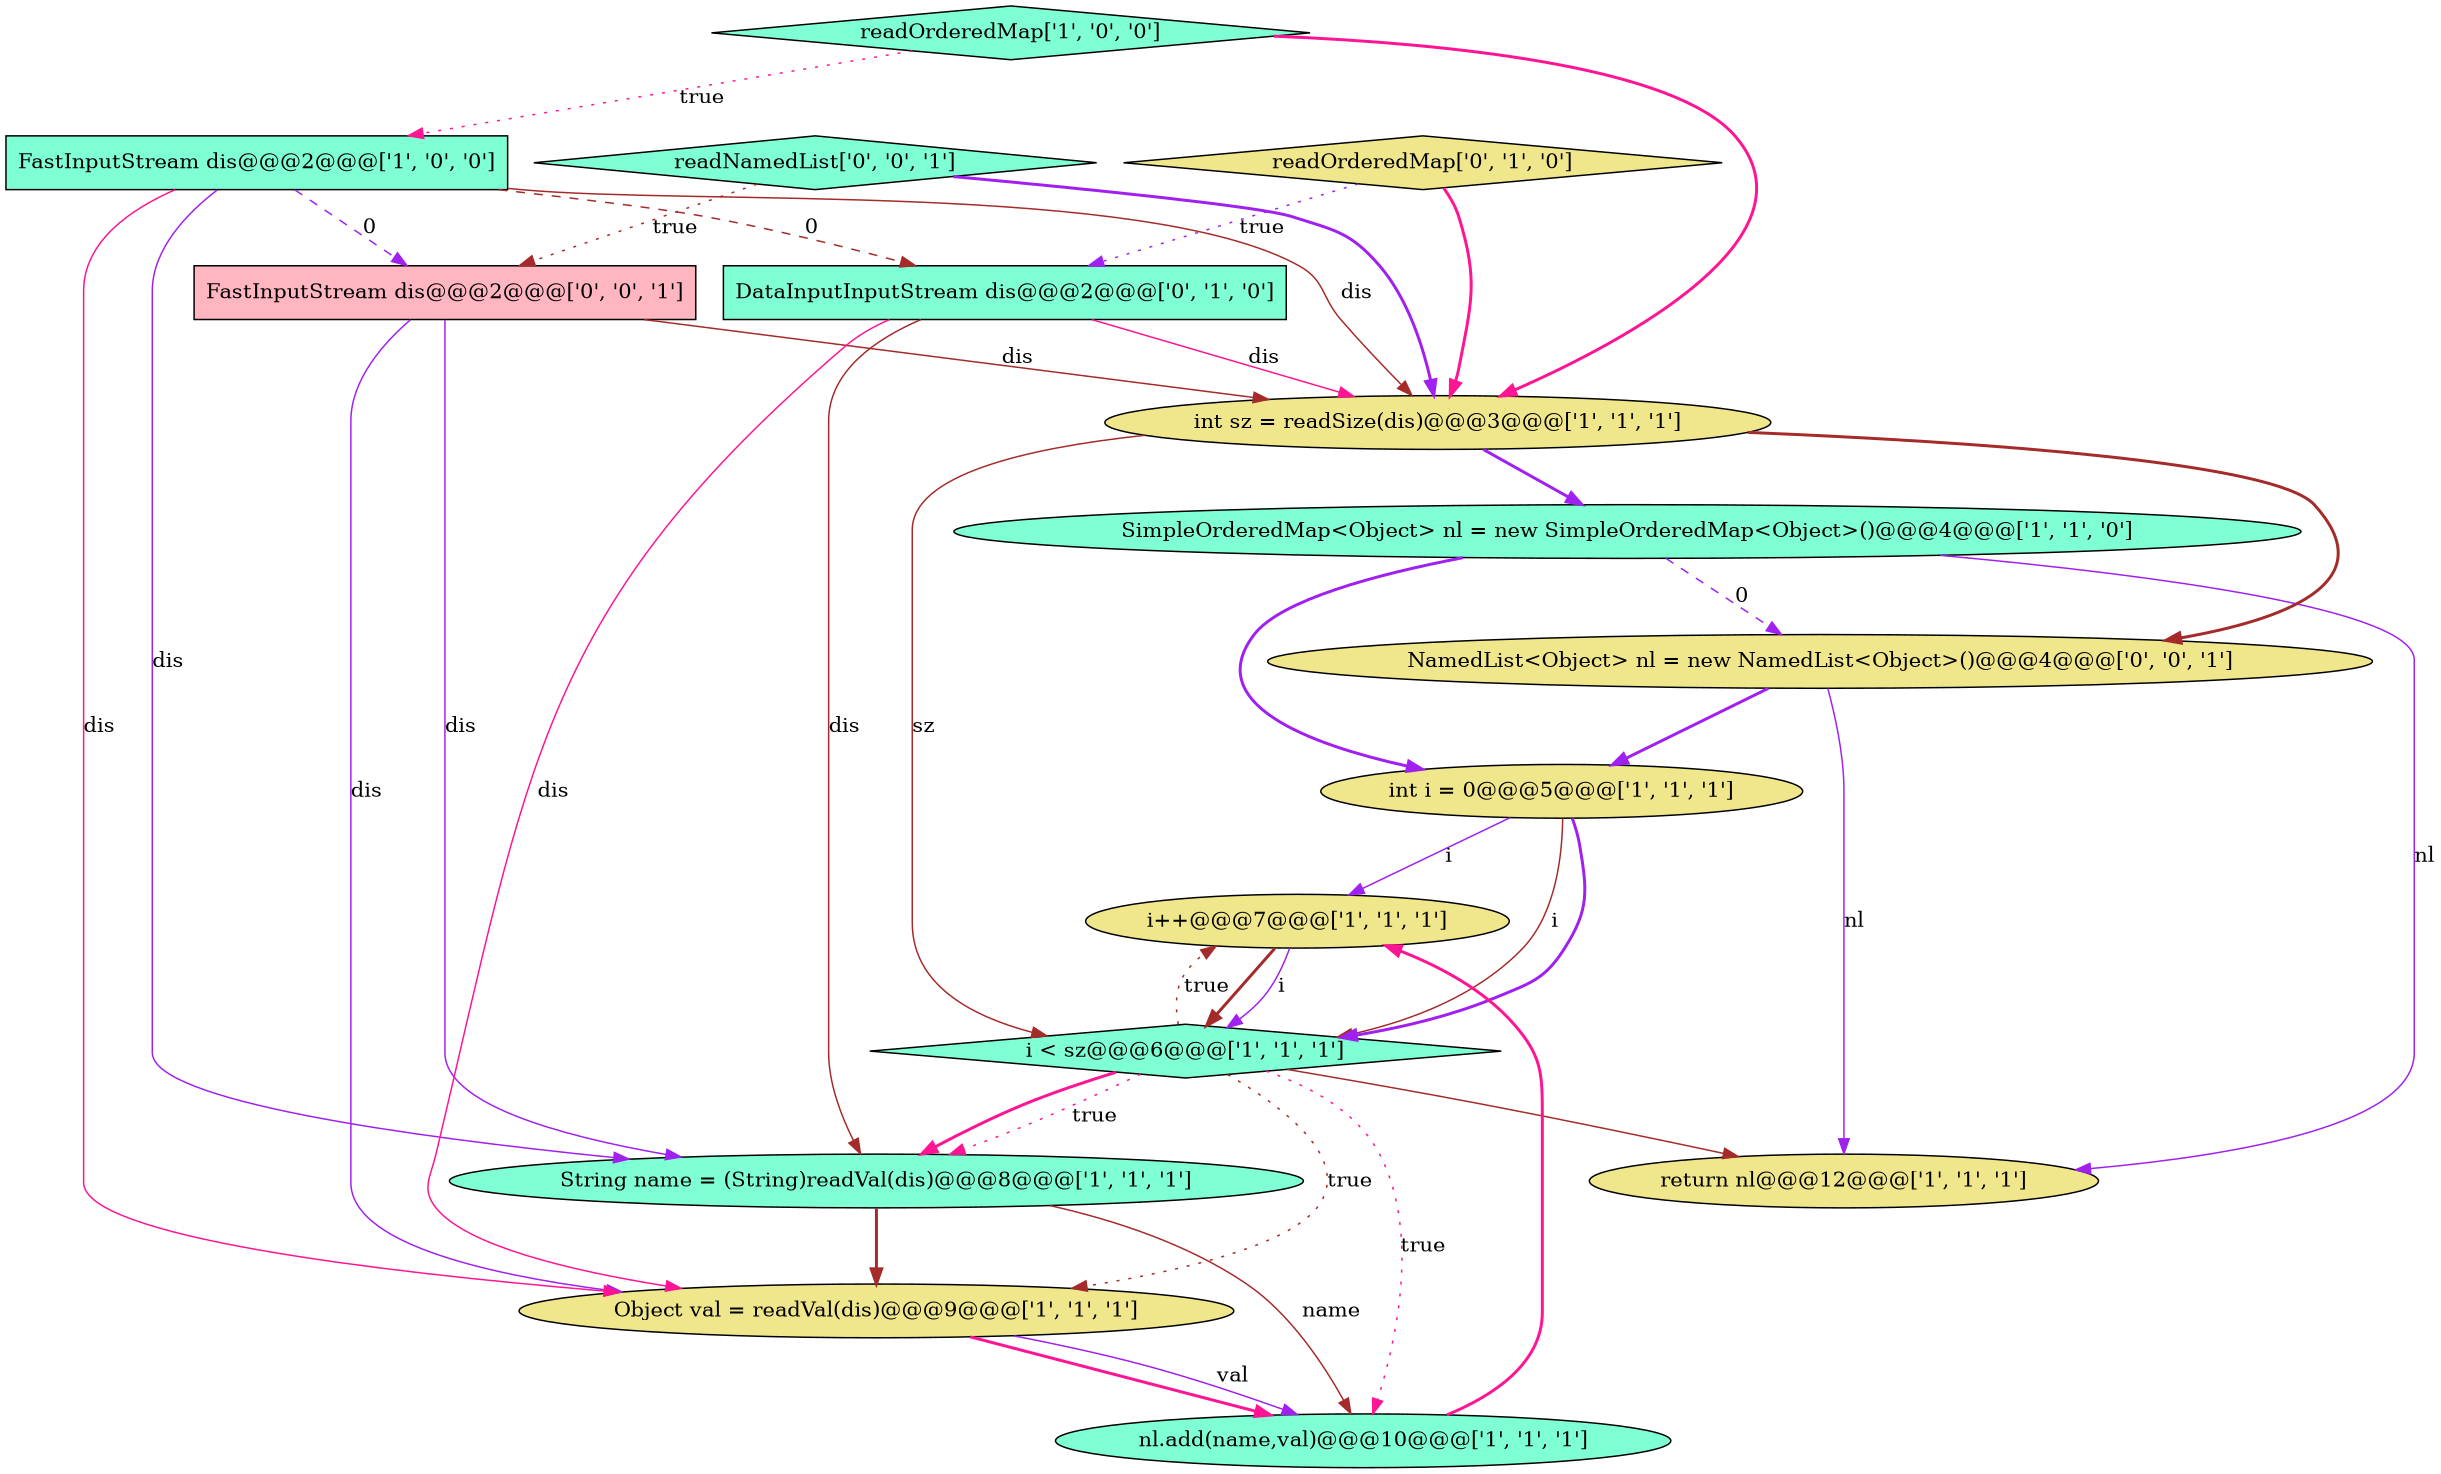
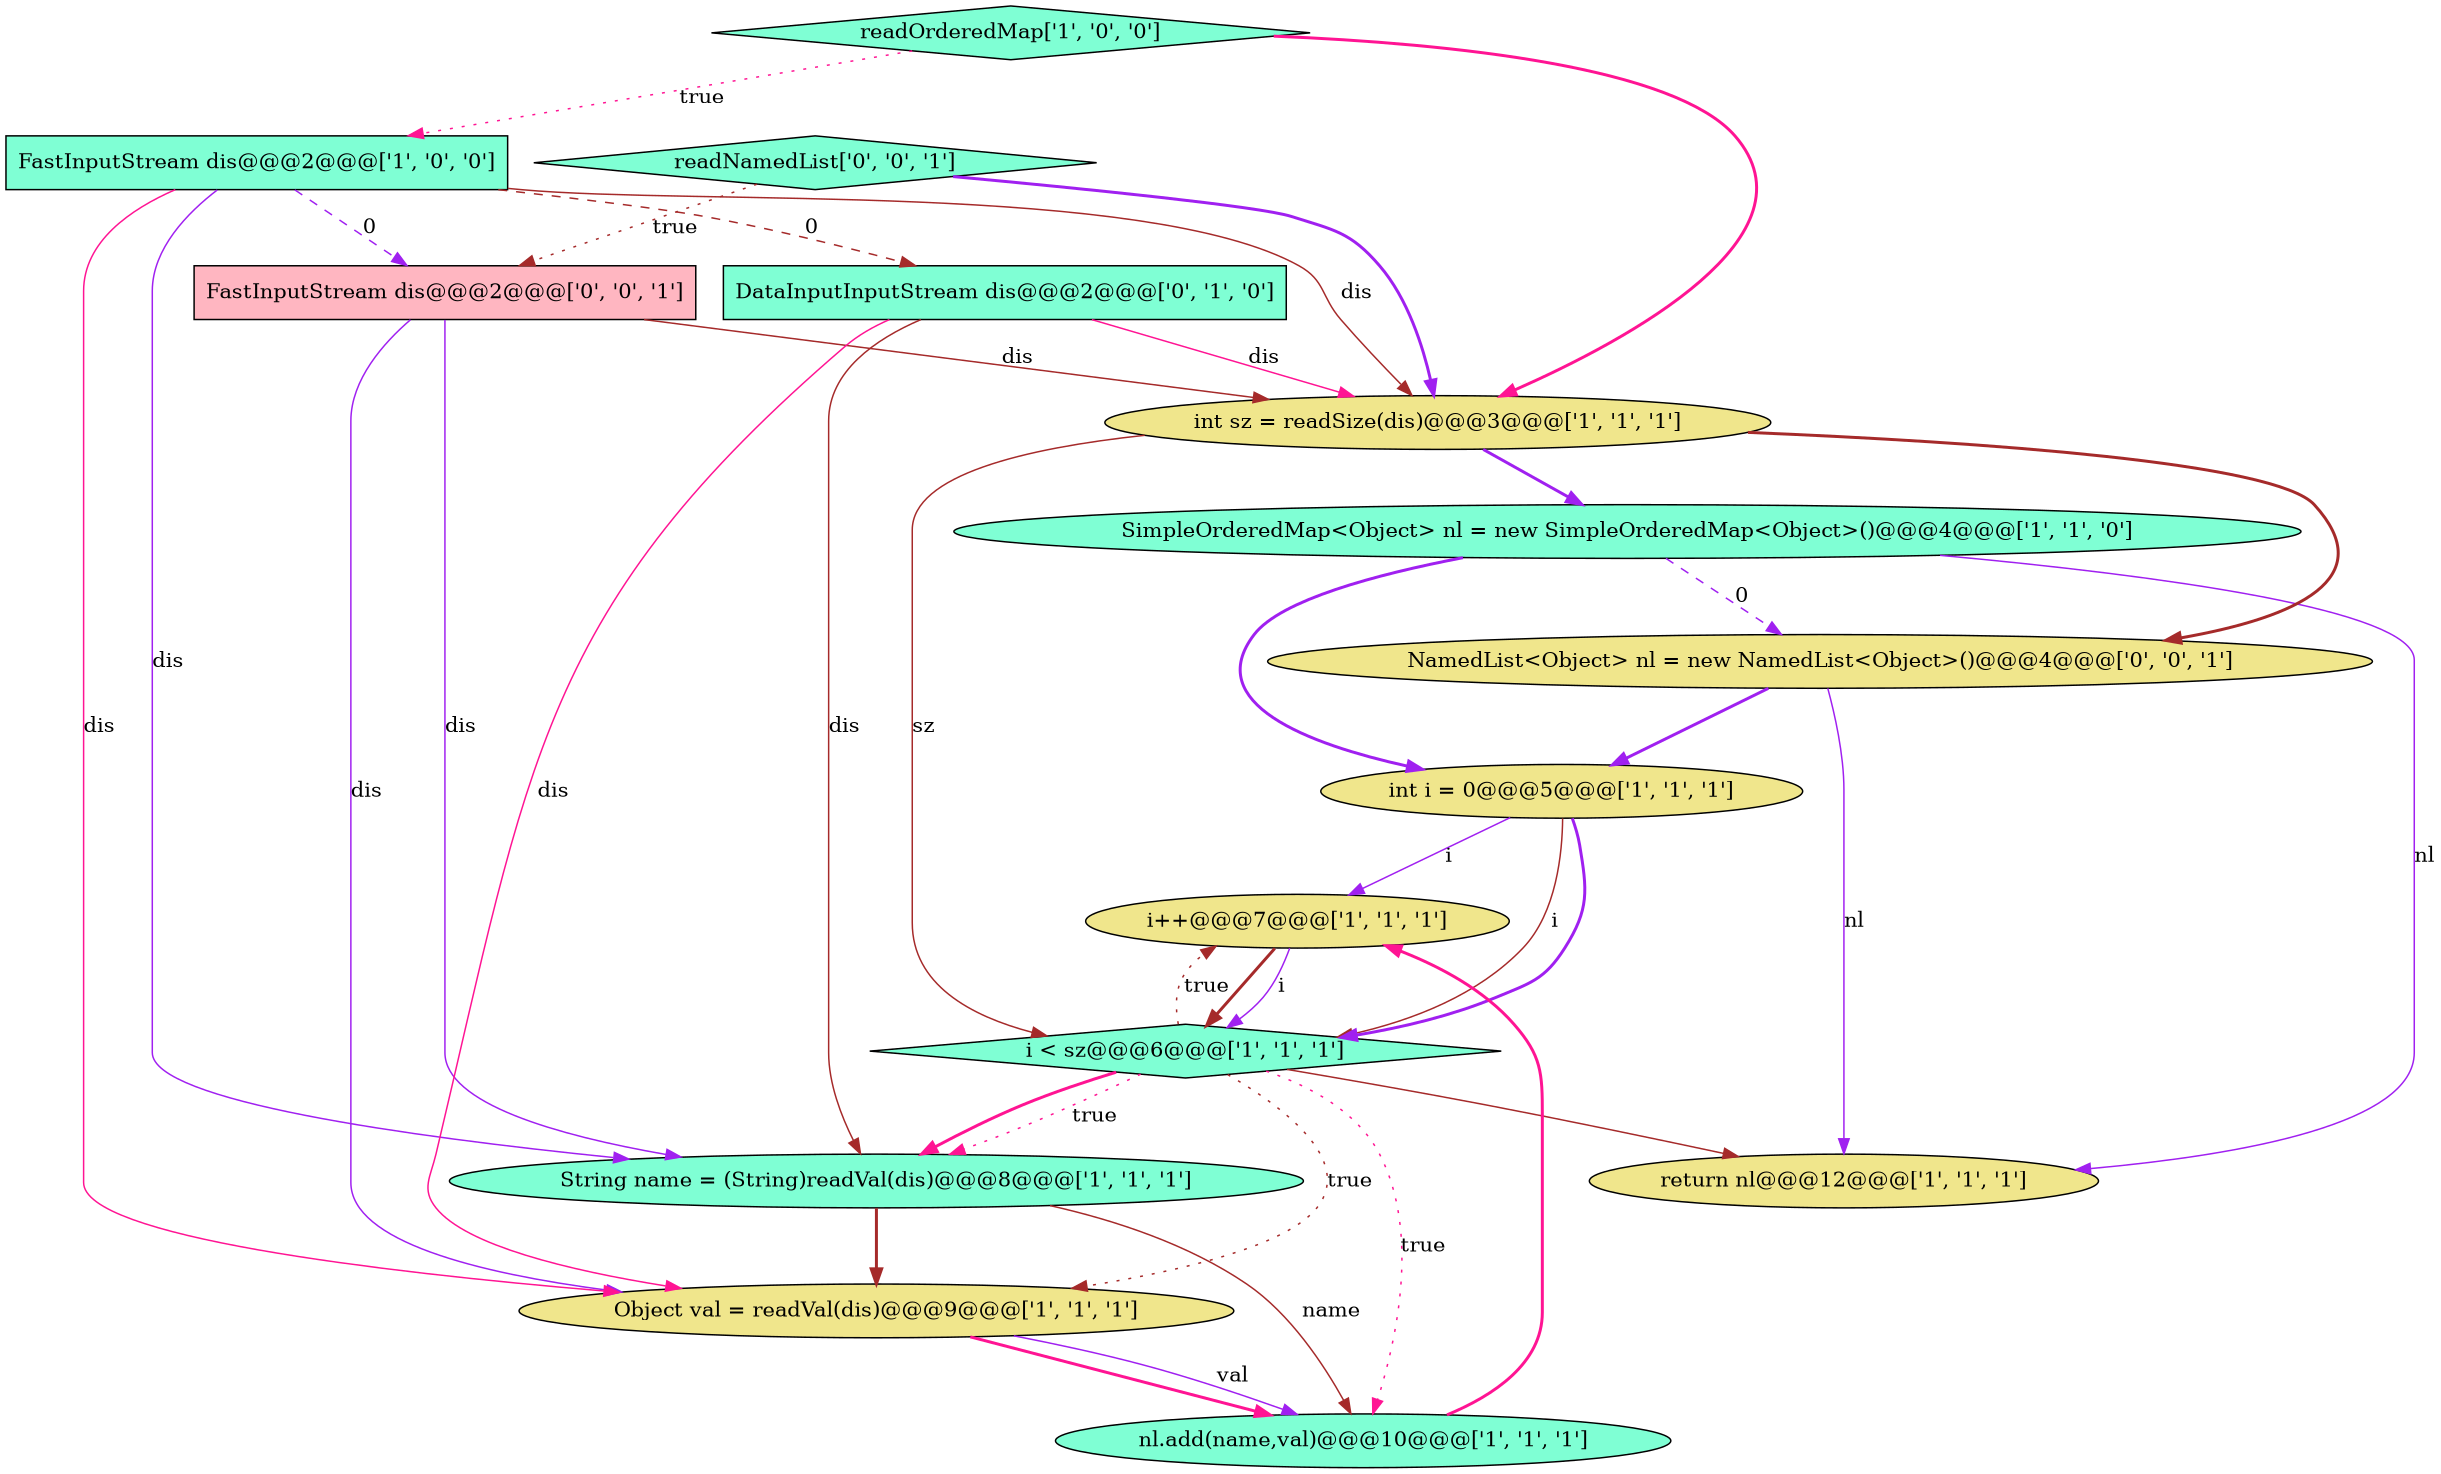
node "readOrderedMap['0', '1', '0']": removed
